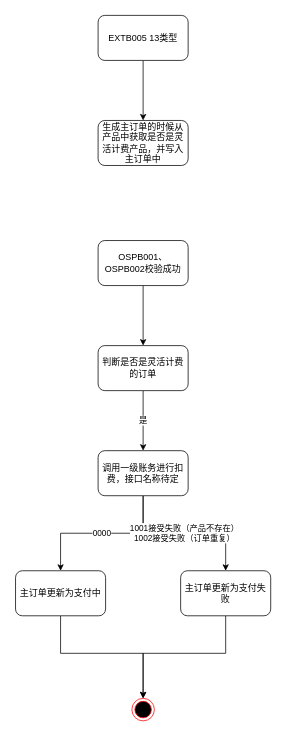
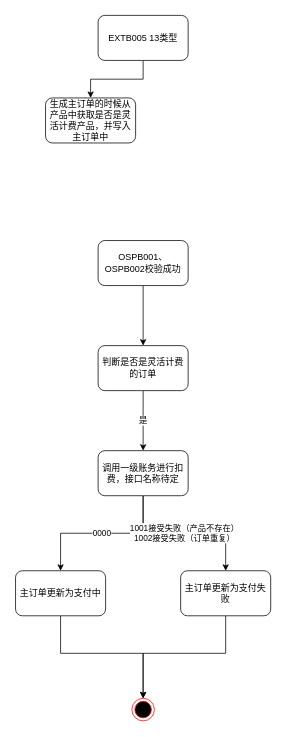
node "生成主订单的时候从产品中获取是否是灵活计费产品，并写入主订单中": moved (143, 143) -> (90, 120)
